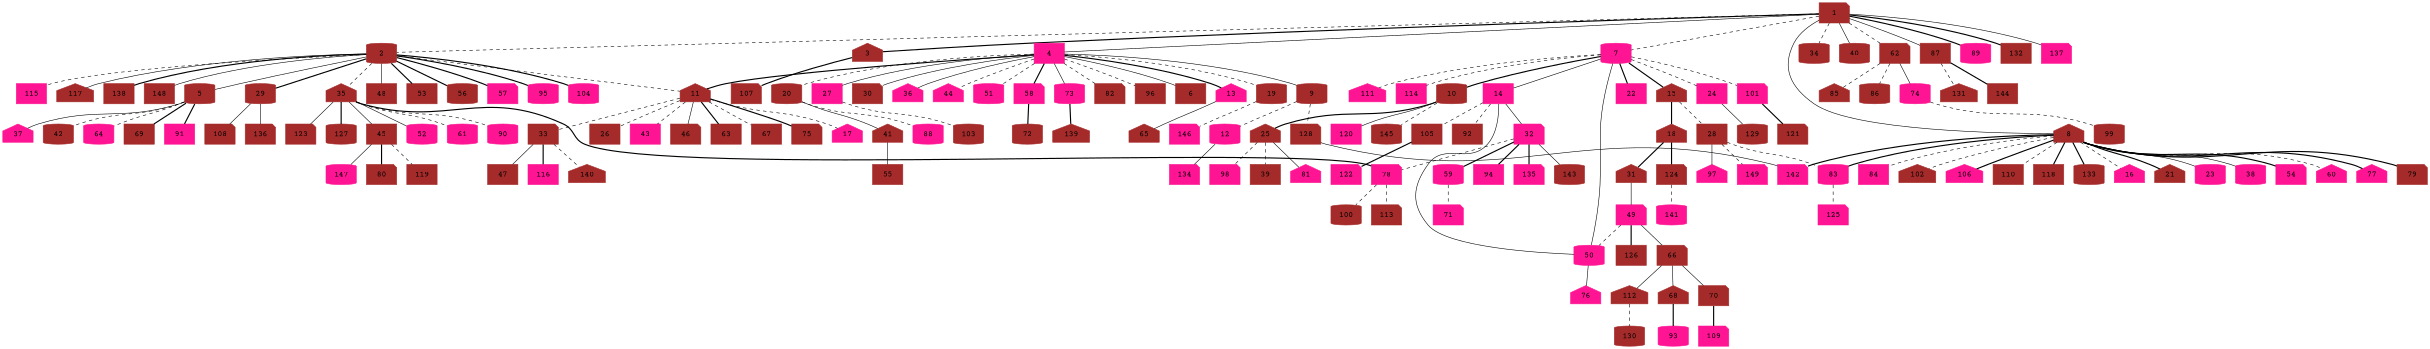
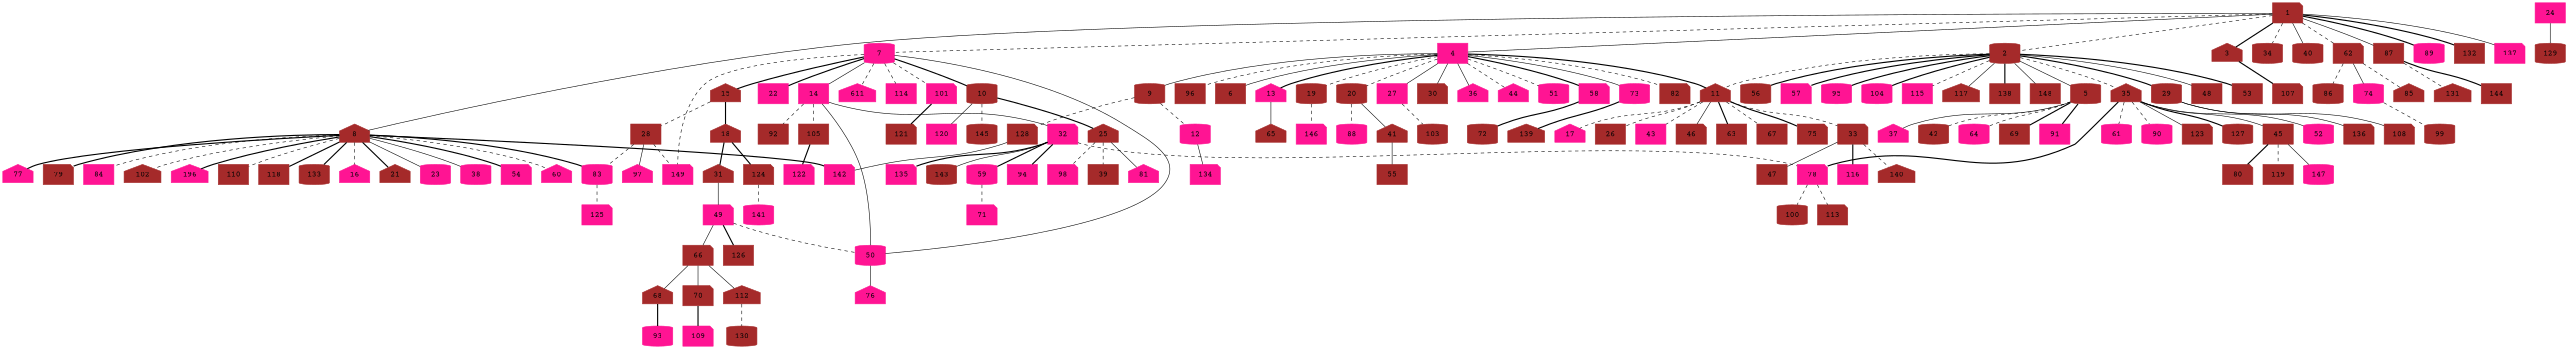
edge "7" -- "24": now "7" -- "149"
node "111": label "111" -> "611"
node "106": label "106" -> "196"
